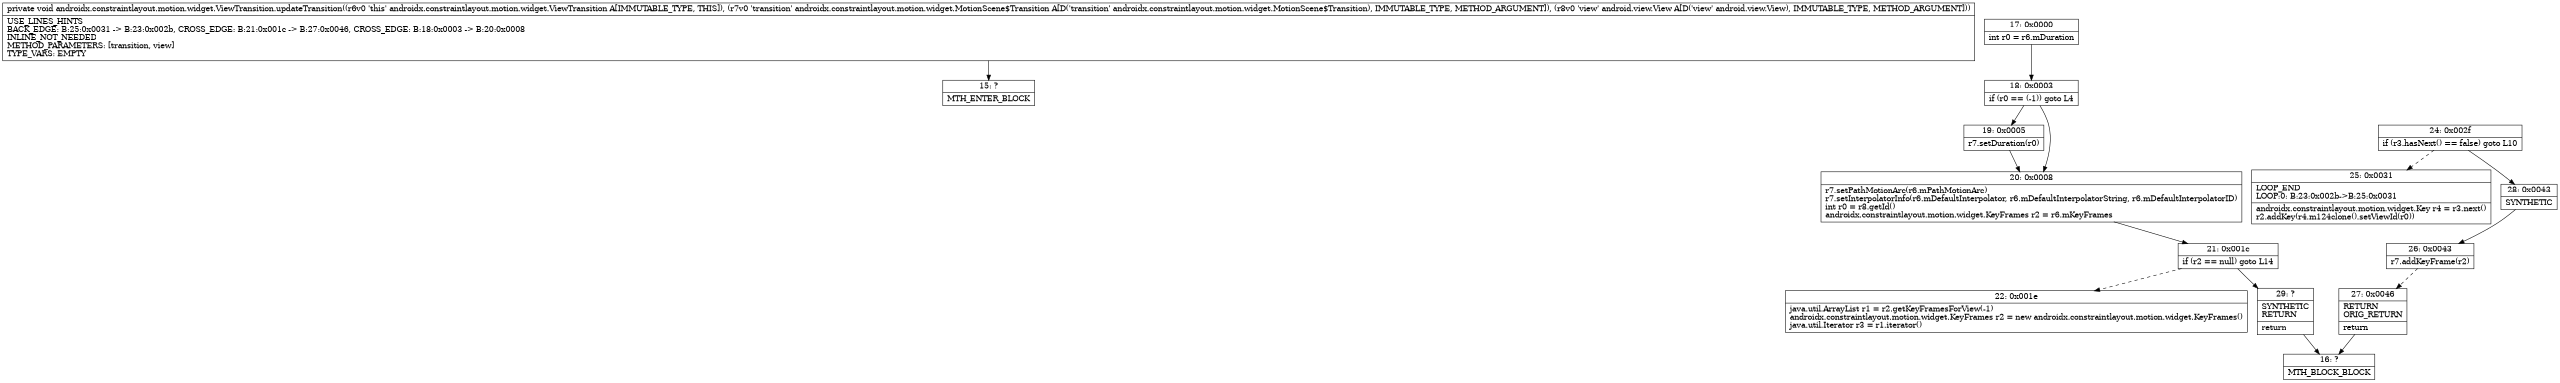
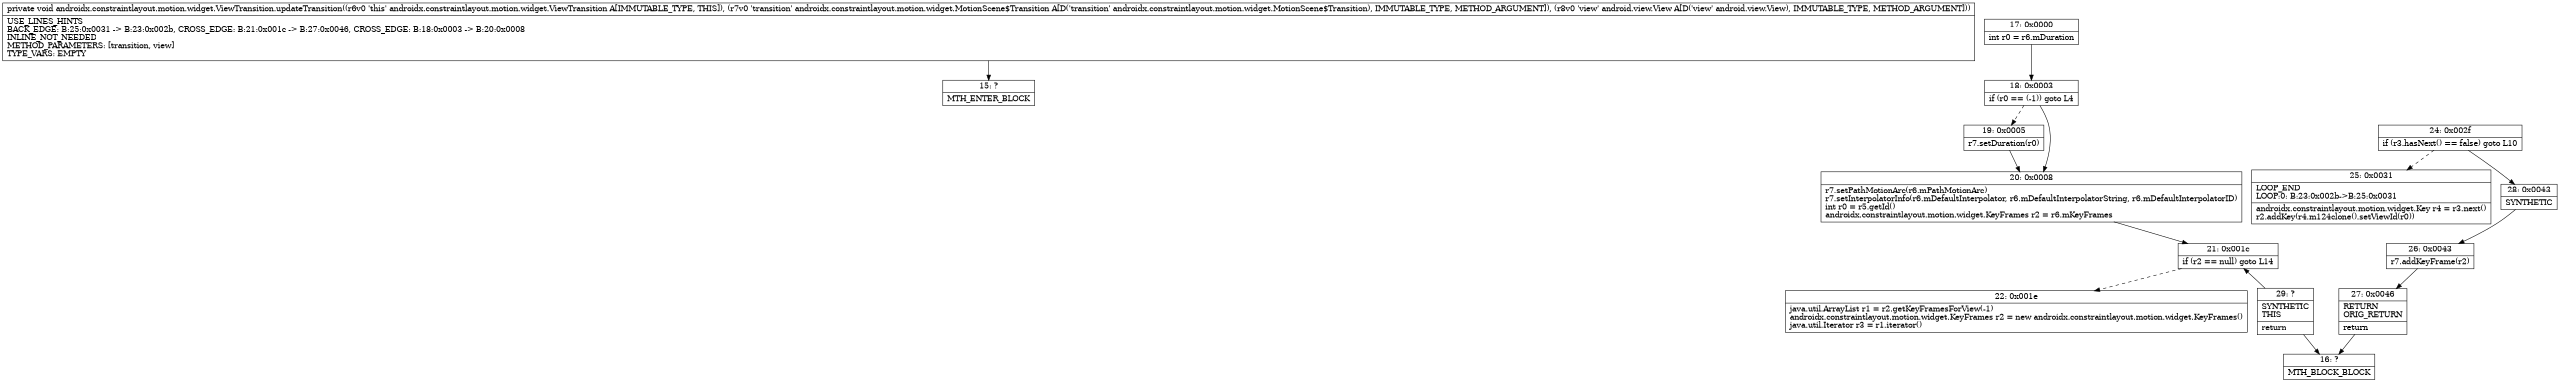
edge "18: 0x0003" -> "19: 0x0005": style solid -> dashed
node "20: 0x0008": text "int r0 = r8.getId()" -> "int r0 = r5.getId()"
edge "21: 0x001c" -> "29: ?": reversed
edge "26: 0x0043" -> "27: 0x0046": style dashed -> solid
node "29: ?": text "RETURN" -> "THIS"
